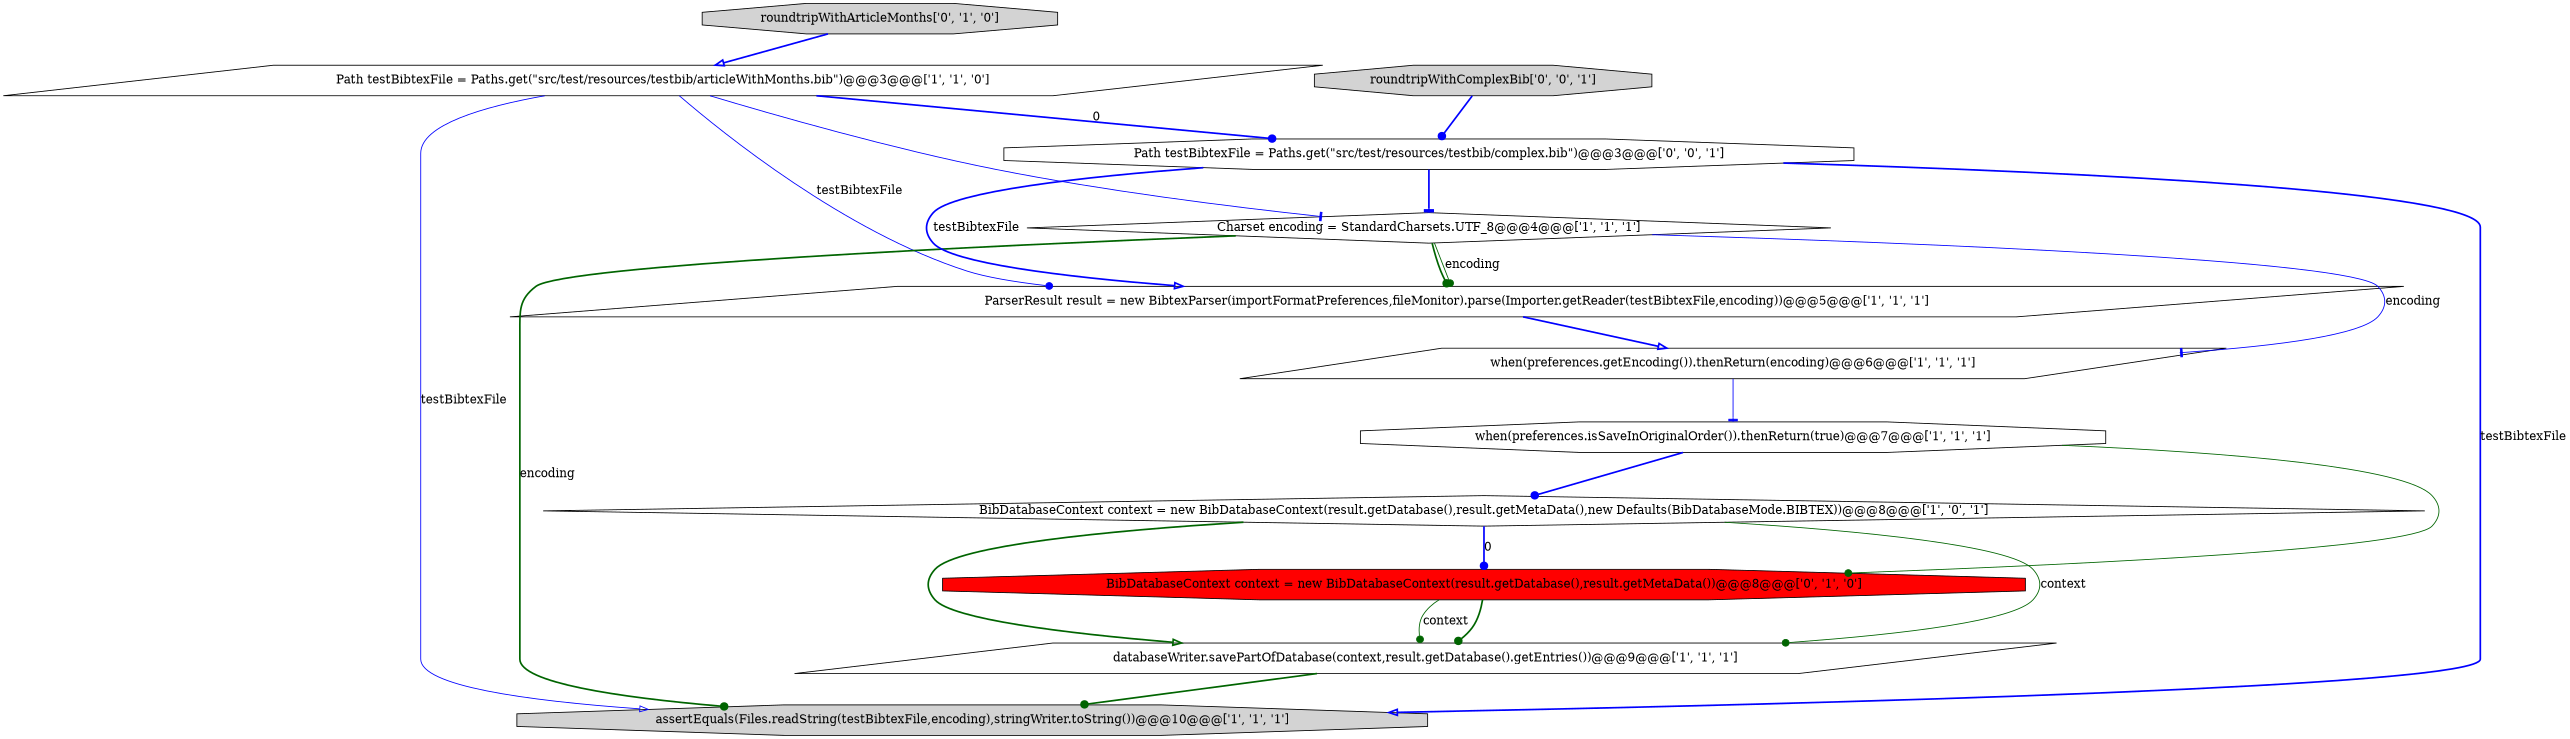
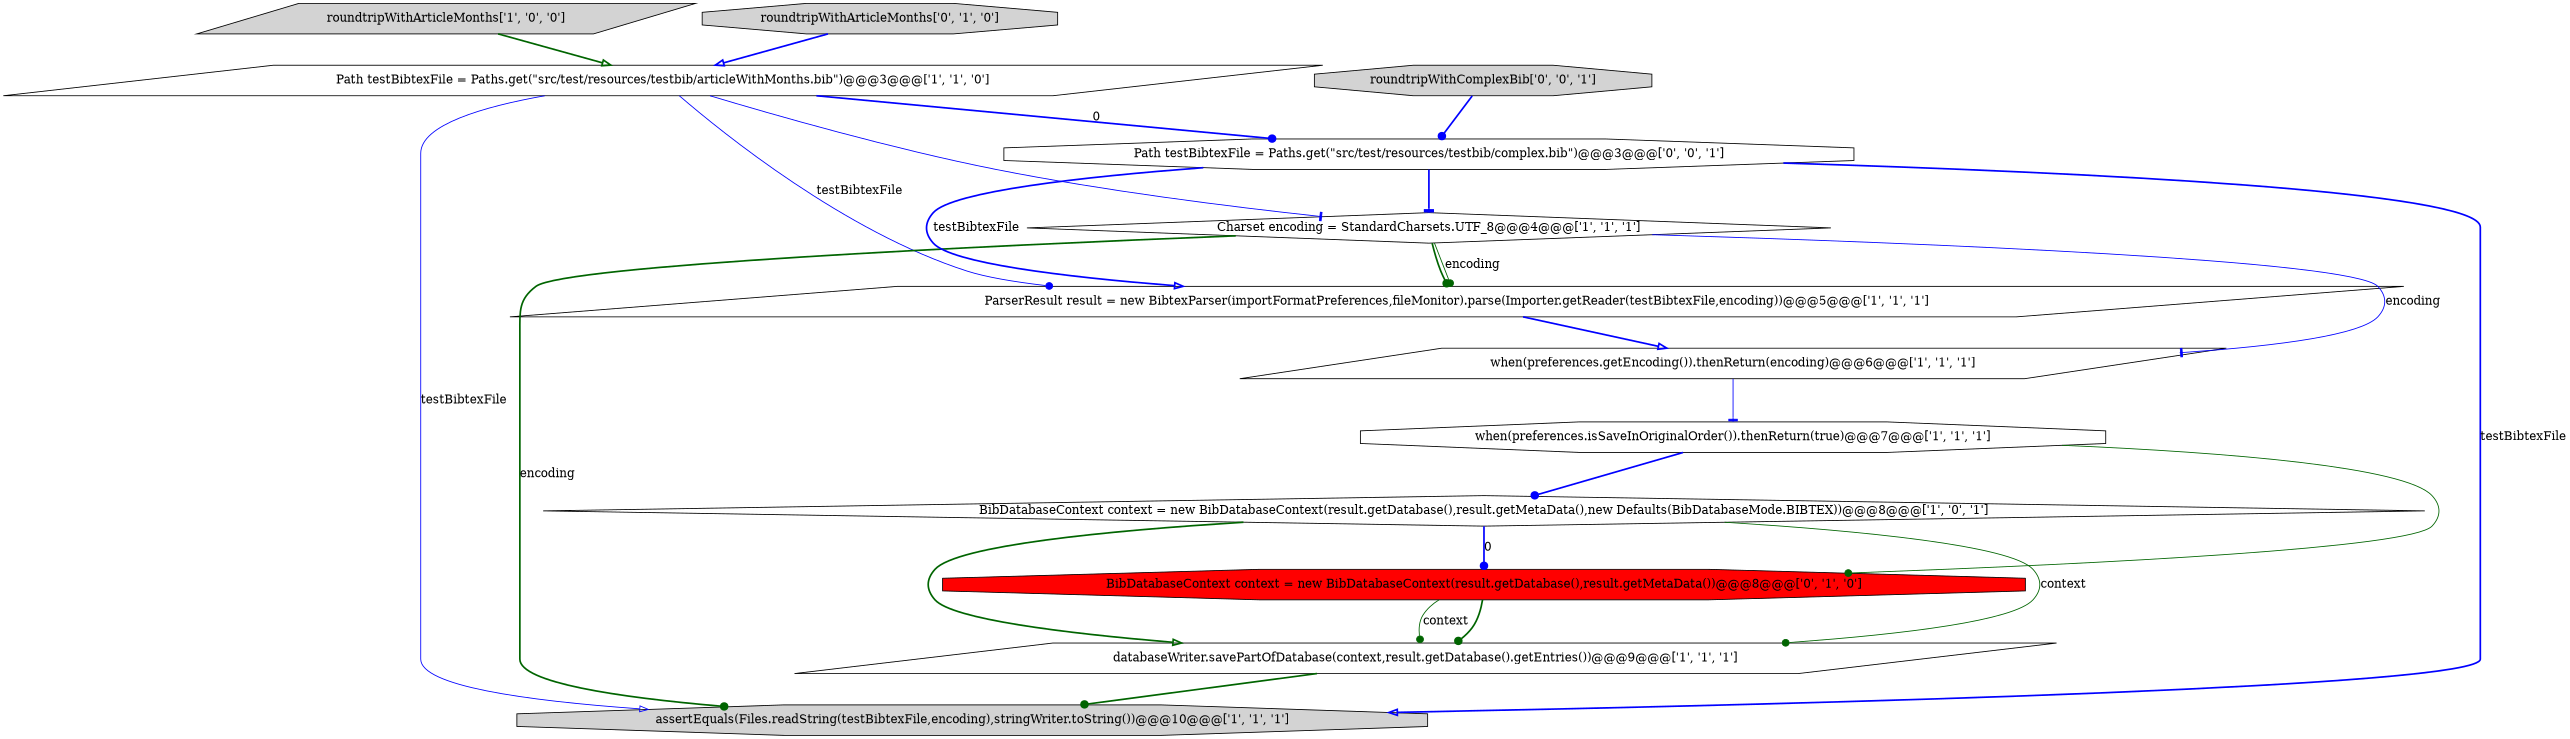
node "roundtripWithArticleMonths['1', '0', '0']": added
